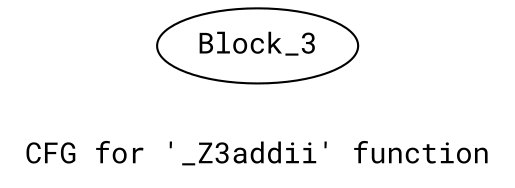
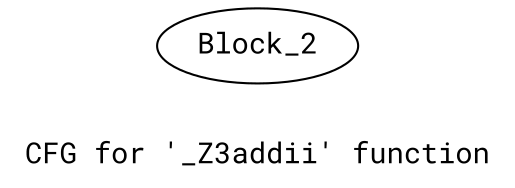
node "Block_3": label "Block_3" -> "Block_2"
